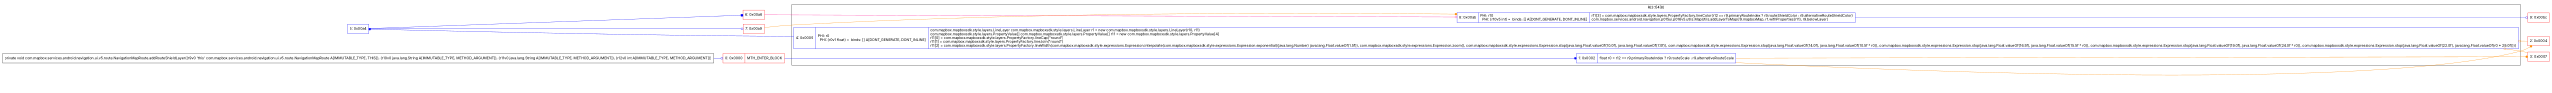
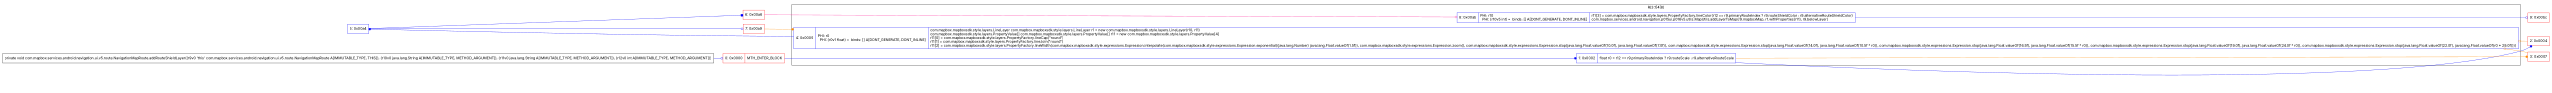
edge "7: 0x00a9" -> "8: 0x00ab": now "7: 0x00a9" -> "4: 0x0009"
edge "1: 0x0002" -> "2: 0x0004": color darkorange -> blue
